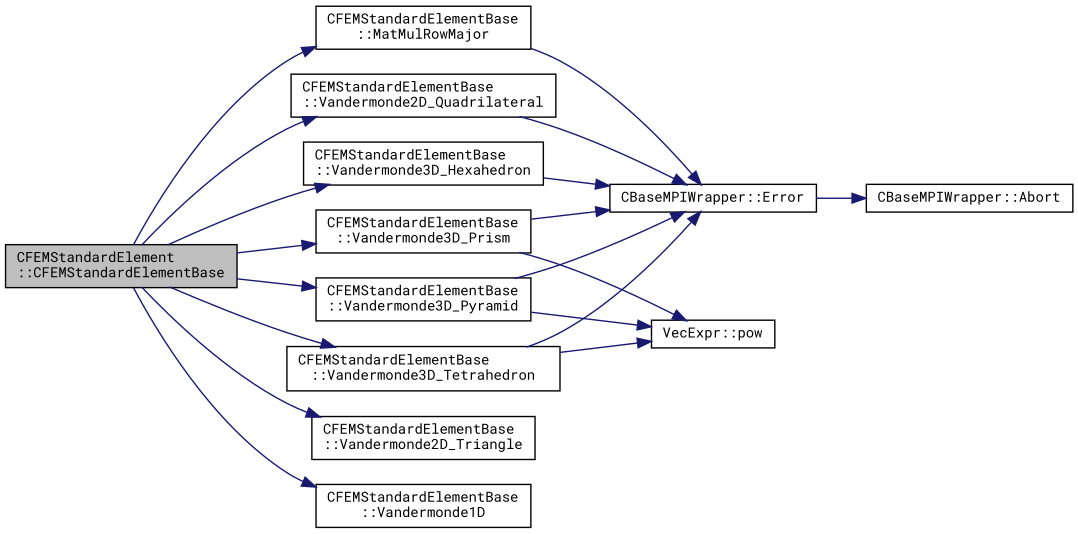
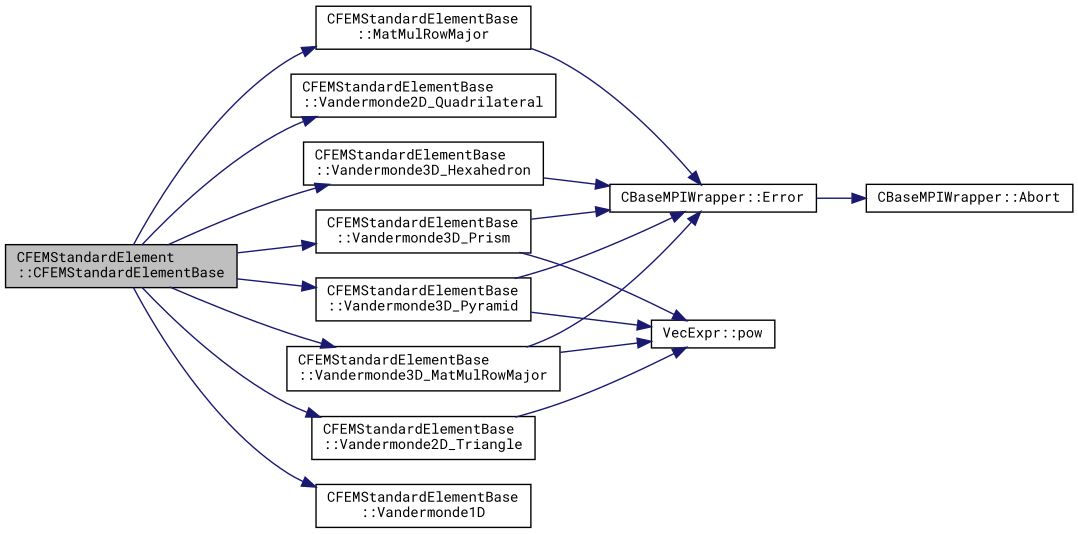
edge "CFEMStandardElementBase ::Vandermonde2D_Quadrilateral" -> "CBaseMPIWrapper::Error": removed
node "CFEMStandardElementBase ::Vandermonde3D_Tetrahedron": label "CFEMStandardElementBase ::Vandermonde3D_Tetrahedron" -> "CFEMStandardElementBase ::Vandermonde3D_MatMulRowMajor"
edge "CFEMStandardElementBase ::Vandermonde2D_Triangle" -> "VecExpr::pow": added
